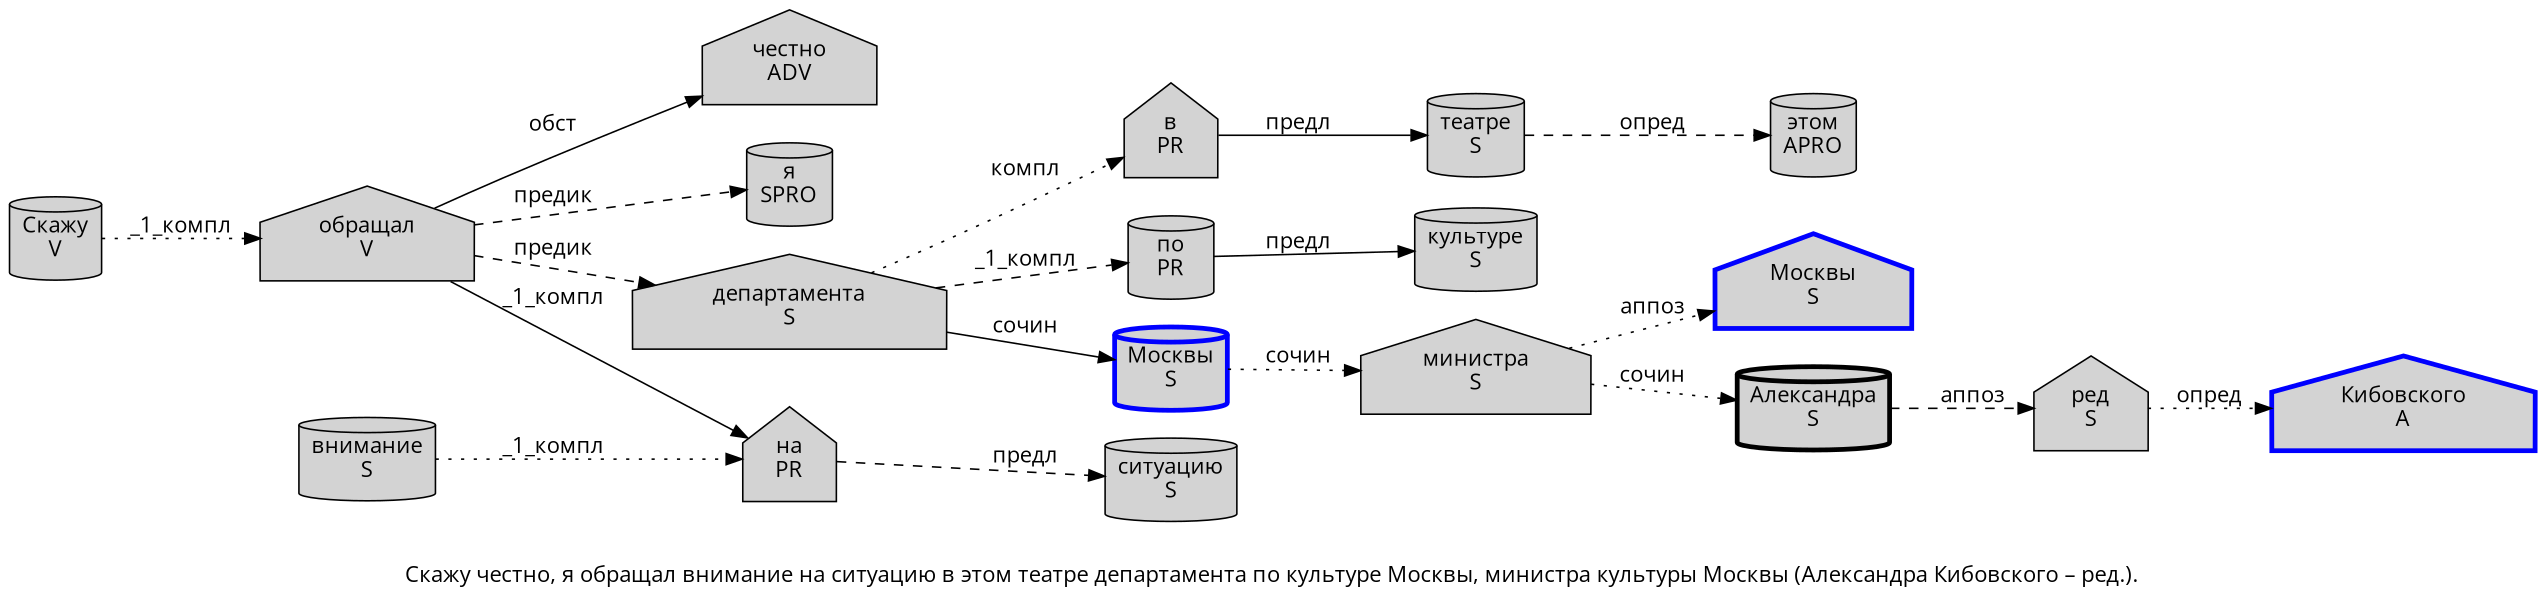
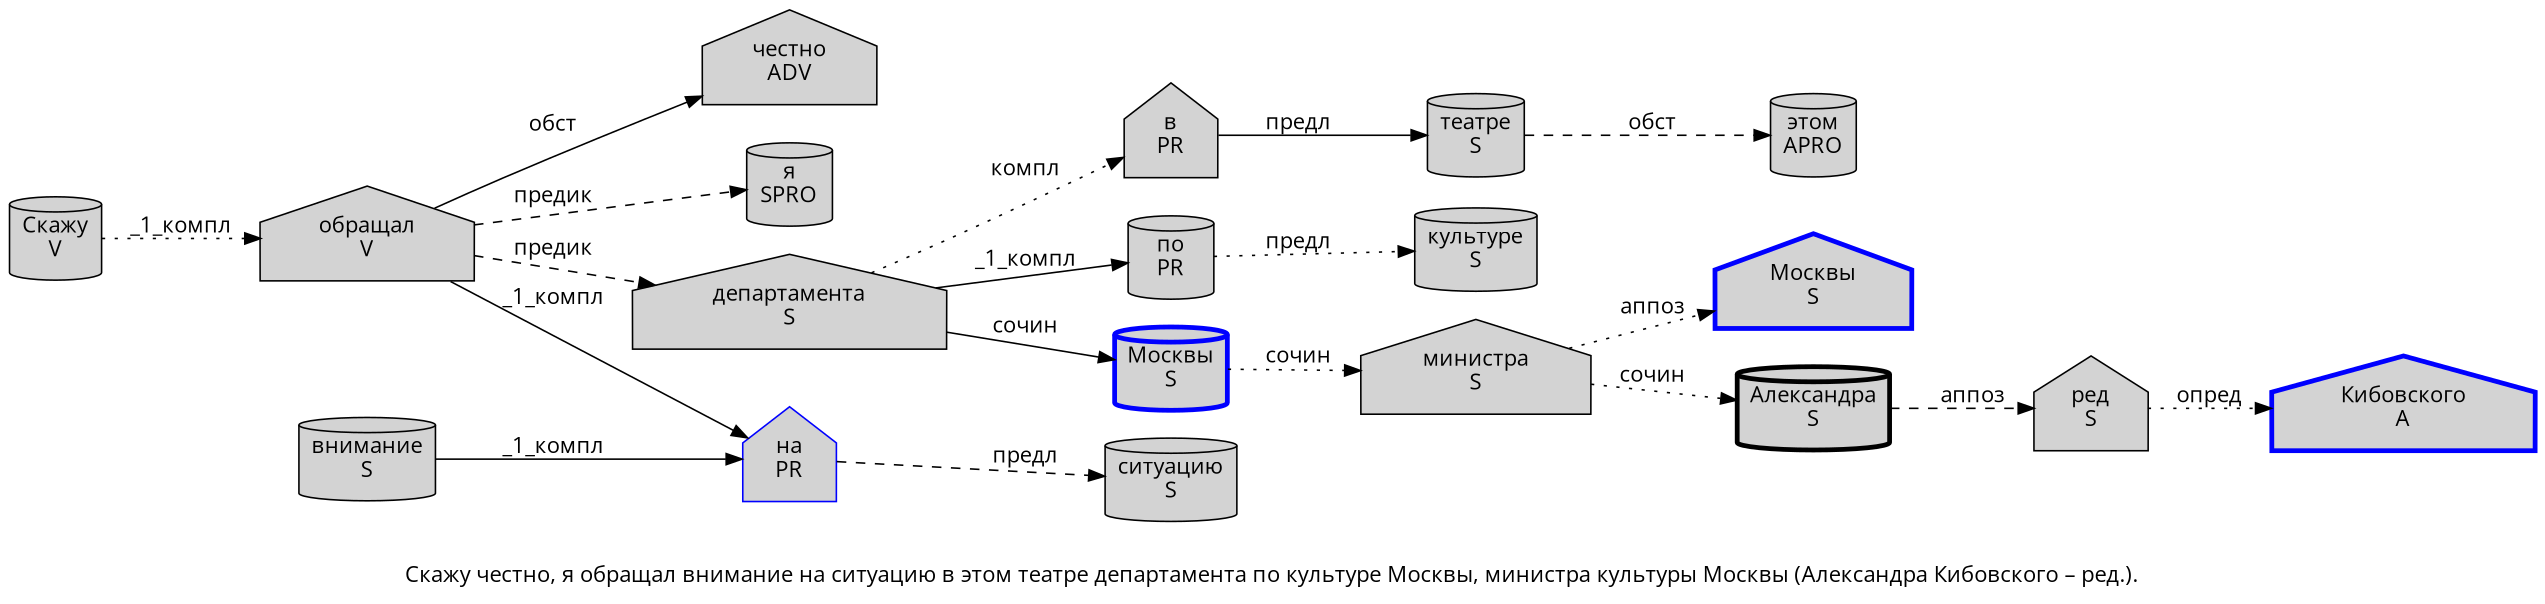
edge "театре S" -> "этом APRO": label "опред" -> "обст"
edge "по PR" -> "культуре S": style solid -> dotted
edge "департамента S" -> "по PR": style dashed -> solid
edge "внимание S" -> "на PR": style dotted -> solid
node "на PR": color black -> blue
